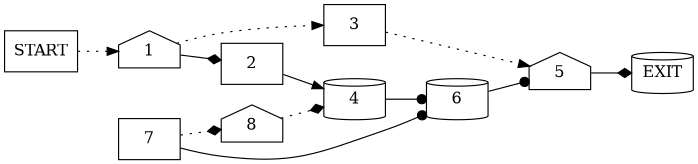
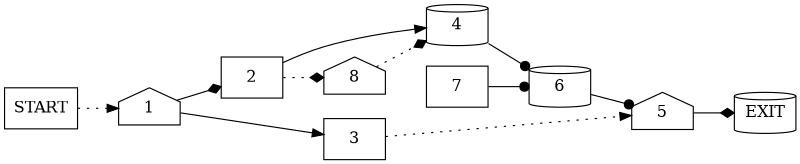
edge "1" -> "3": style dotted -> solid
edge "7" -> "8": now "2" -> "8"
